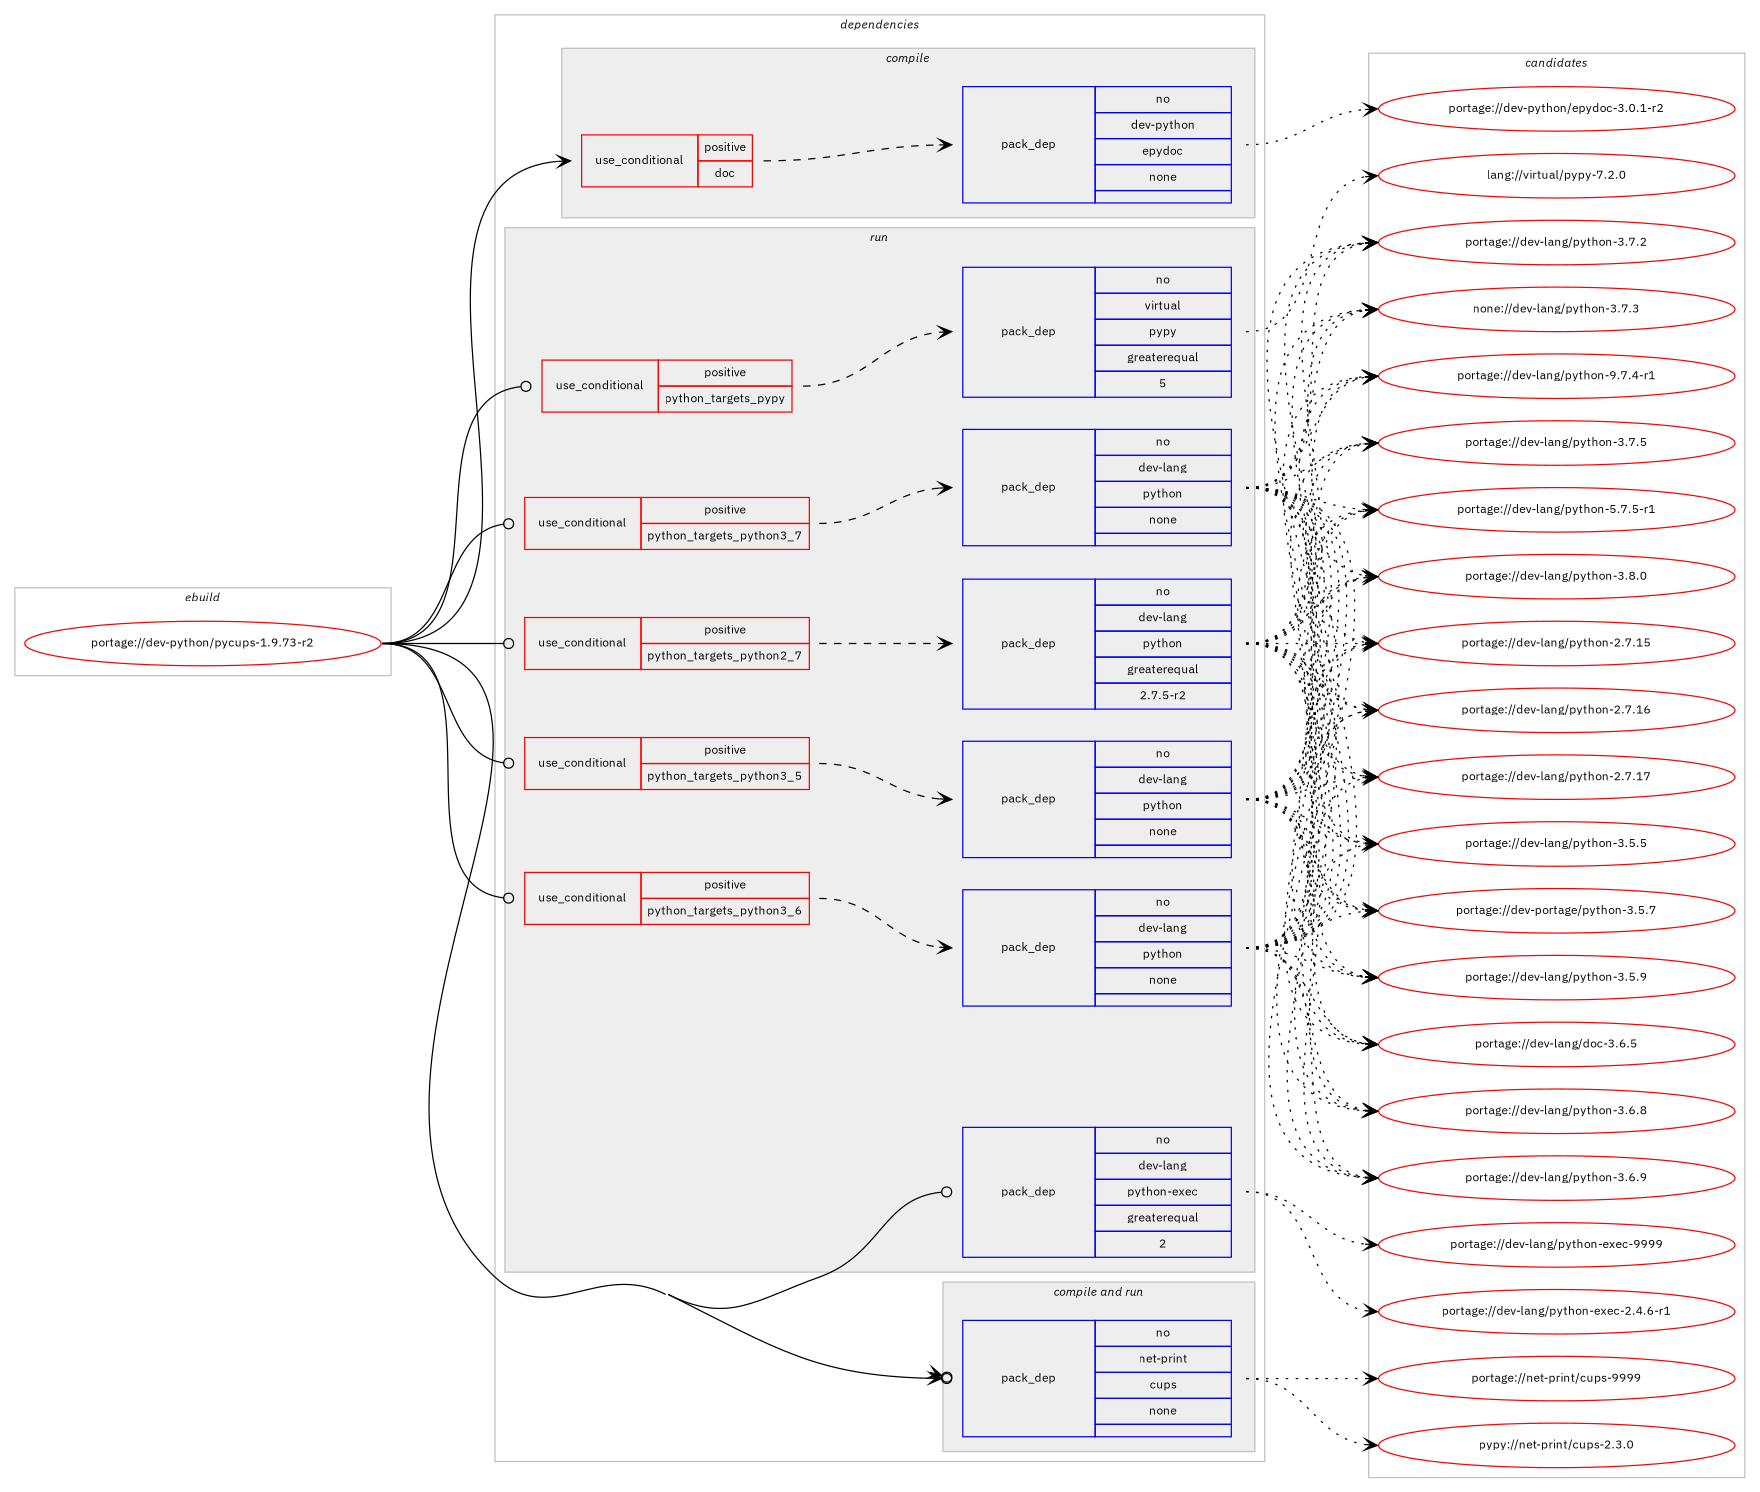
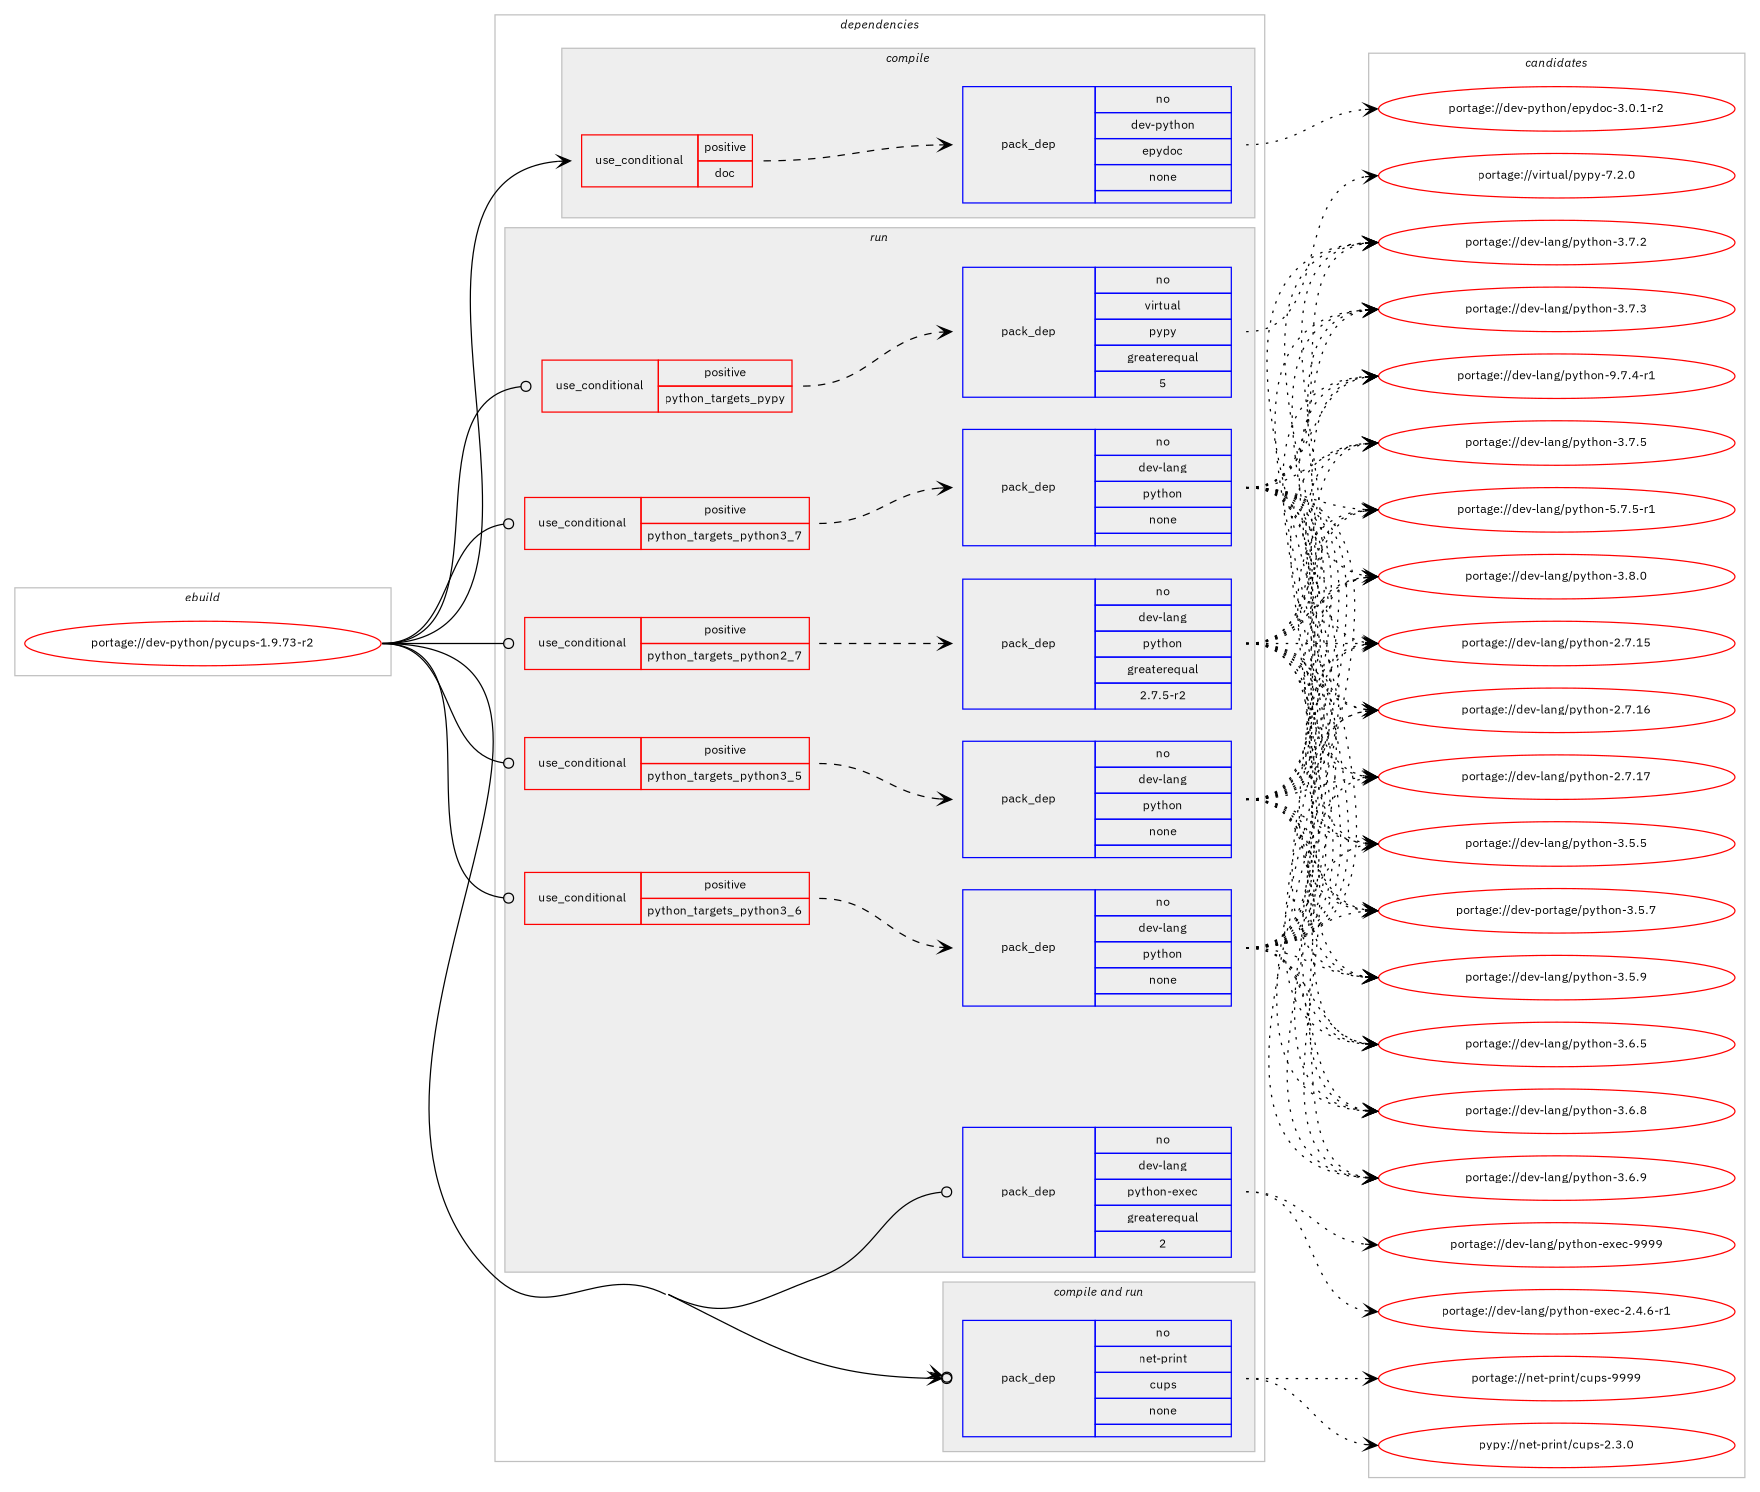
node "lang://virtual/pypy-7.2.0": label "lang://virtual/pypy-7.2.0" -> "portage://virtual/pypy-7.2.0"
node "none://dev-lang/python-3.7.3": label "none://dev-lang/python-3.7.3" -> "portage://dev-lang/python-3.7.3"
node "portage://dev-lang/doc-3.6.5": label "portage://dev-lang/doc-3.6.5" -> "portage://dev-lang/python-3.6.5"
